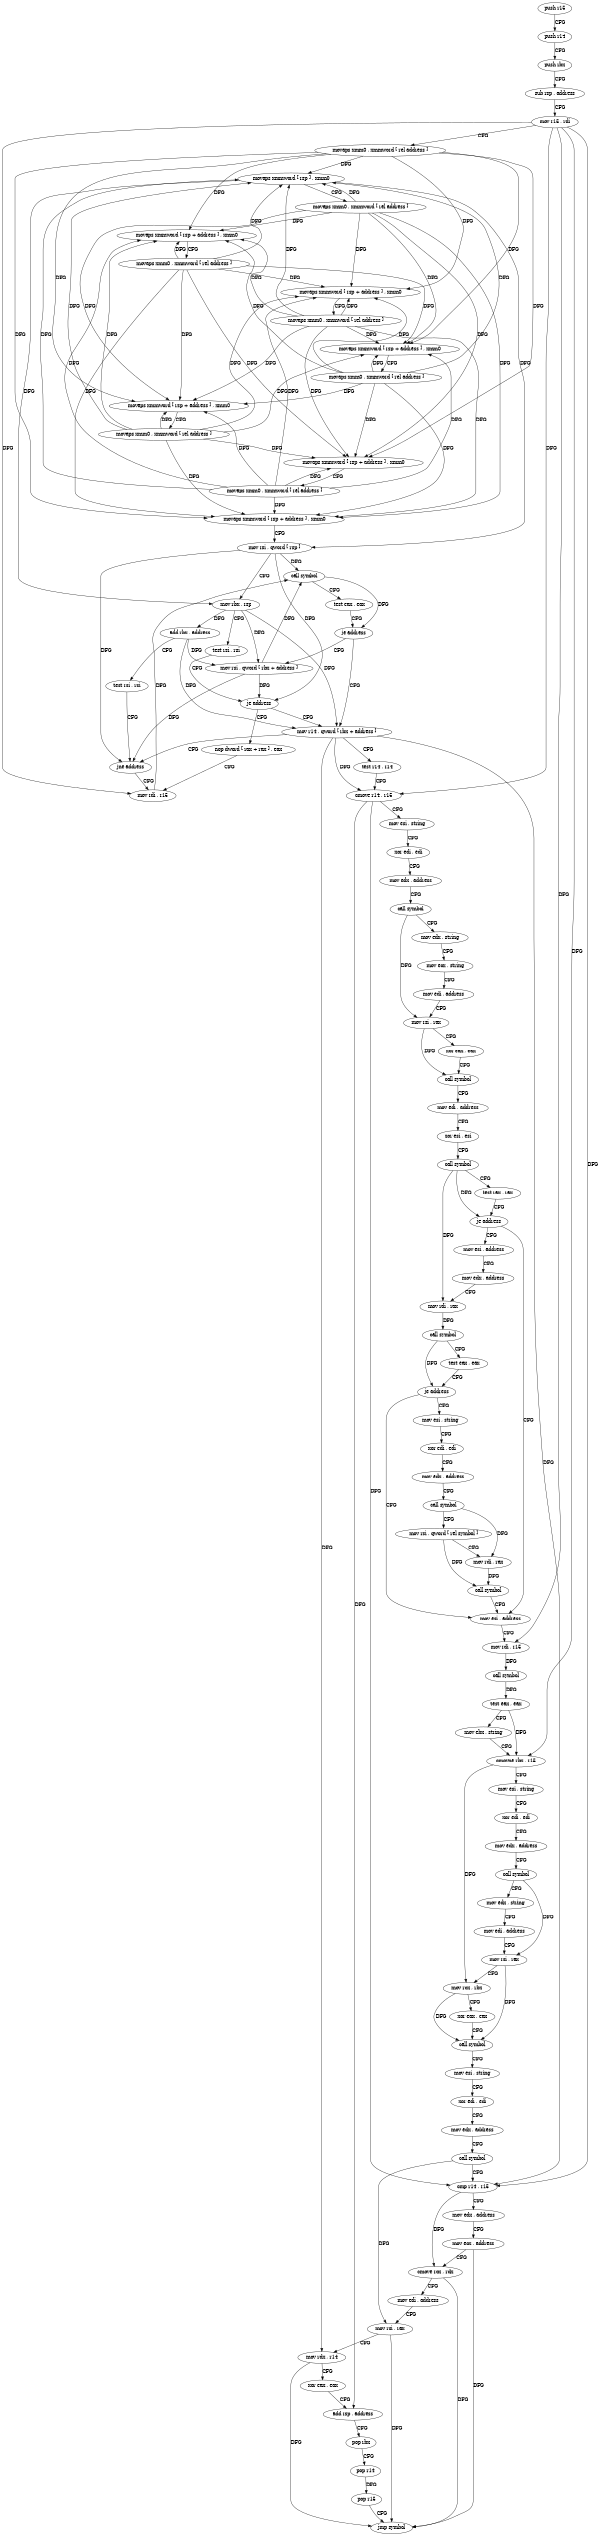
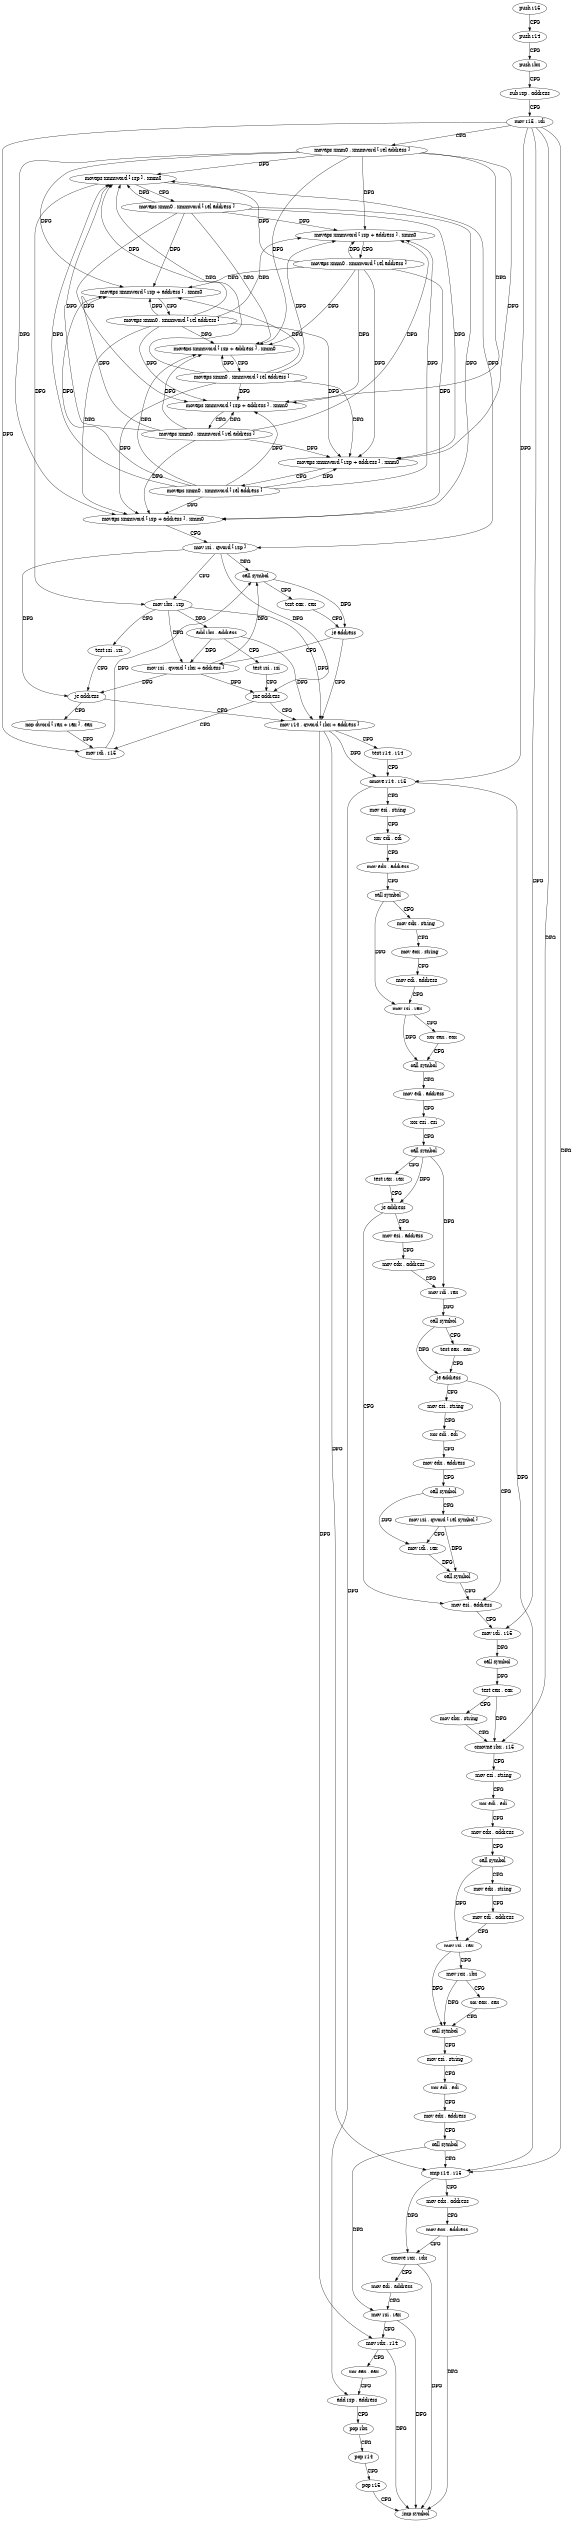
edge "mov r14 , qword [ rbx + address ]" -> "jne address": reversed
edge "cmovne rbx , r15" -> "mov rcx , rbx": removed, label "DFG"
edge "pop r14" -> "pop r15": label "DFG" -> "CFG"
